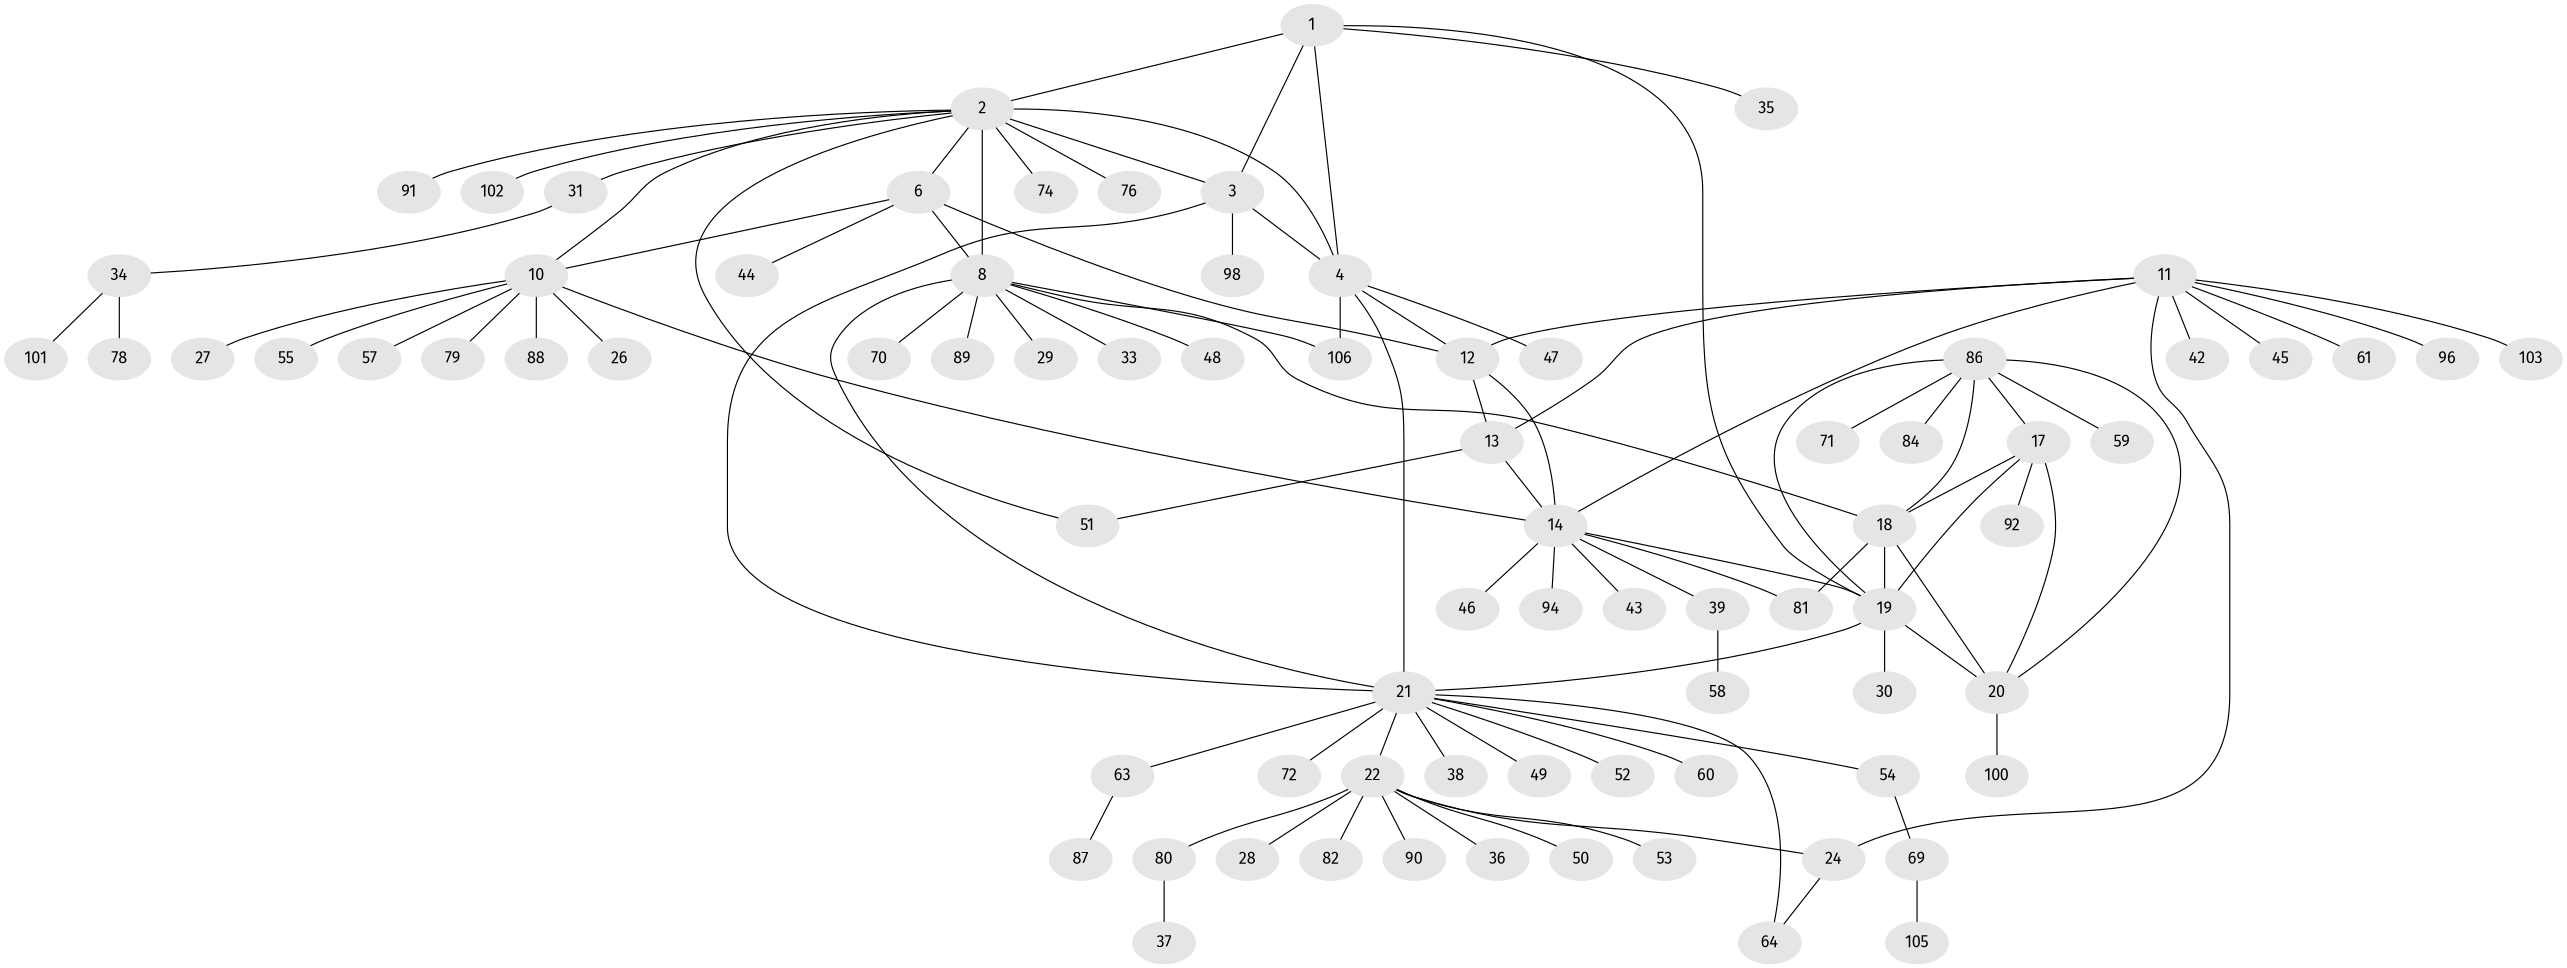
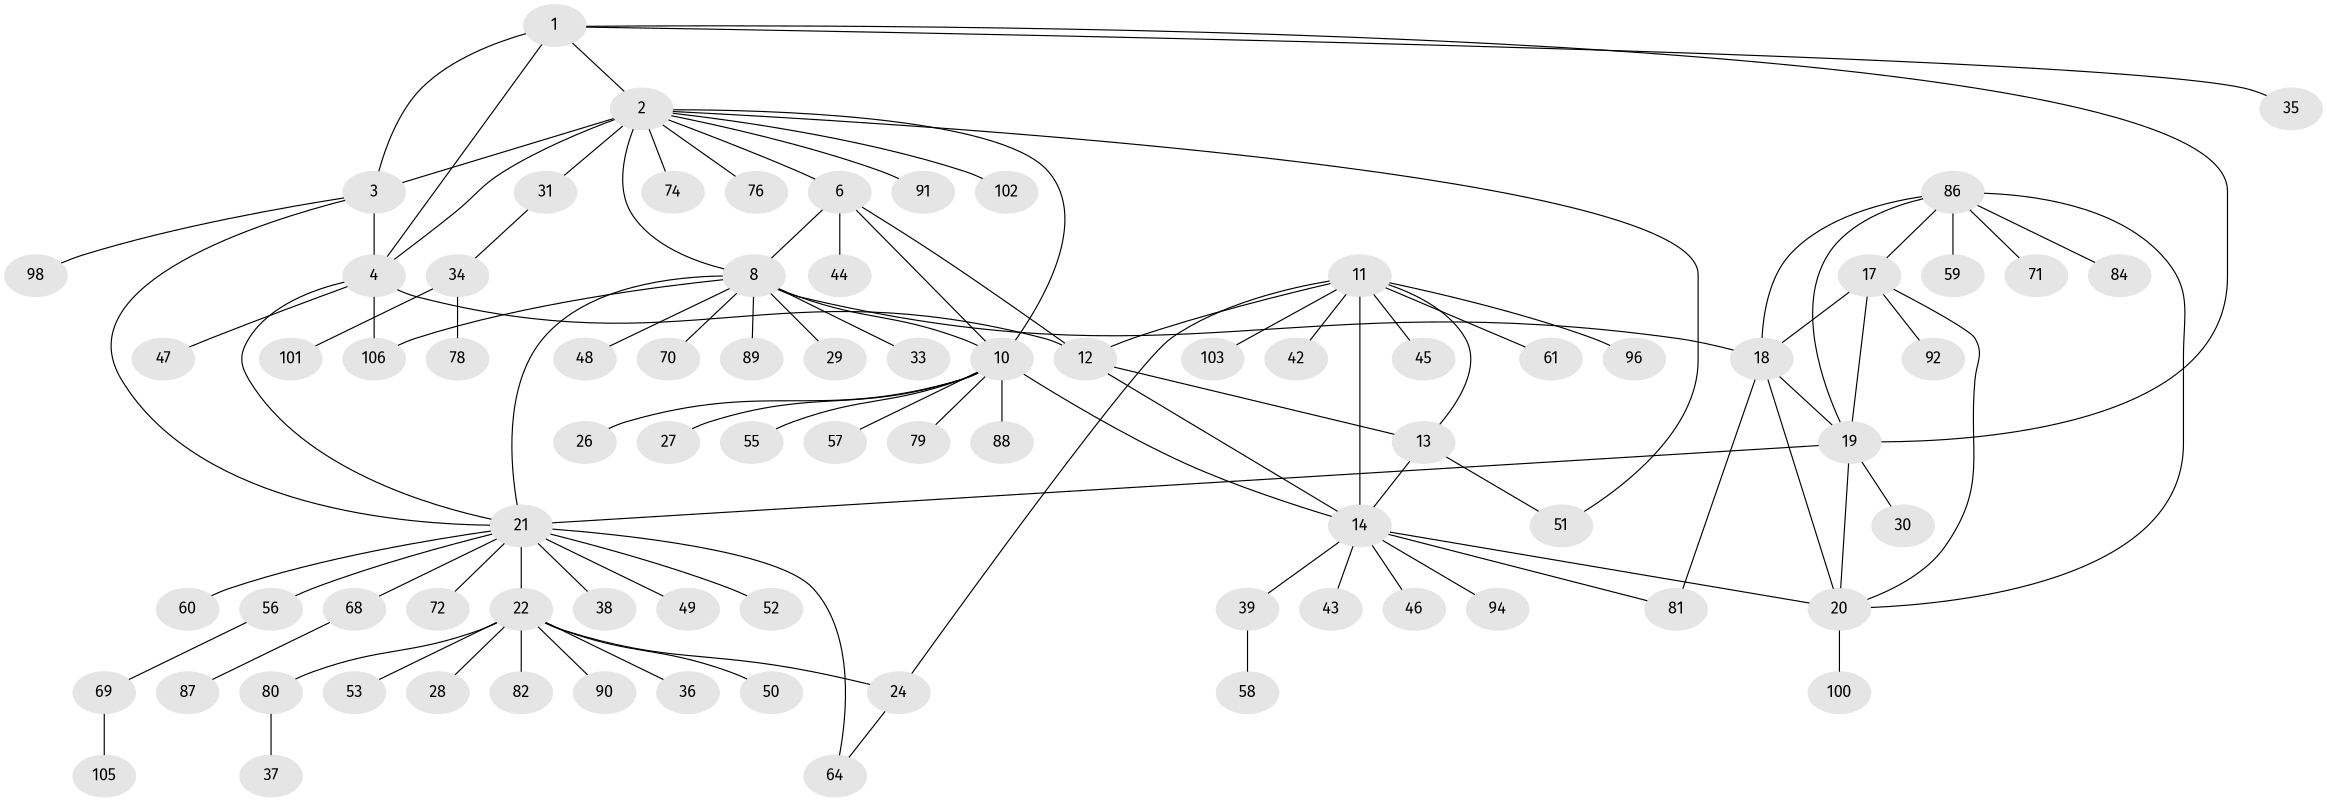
edge "8" -- "10": added
edge "14" -- "19": now "14" -- "20"
node "63": label "63" -> "68"
node "54": label "54" -> "56"
